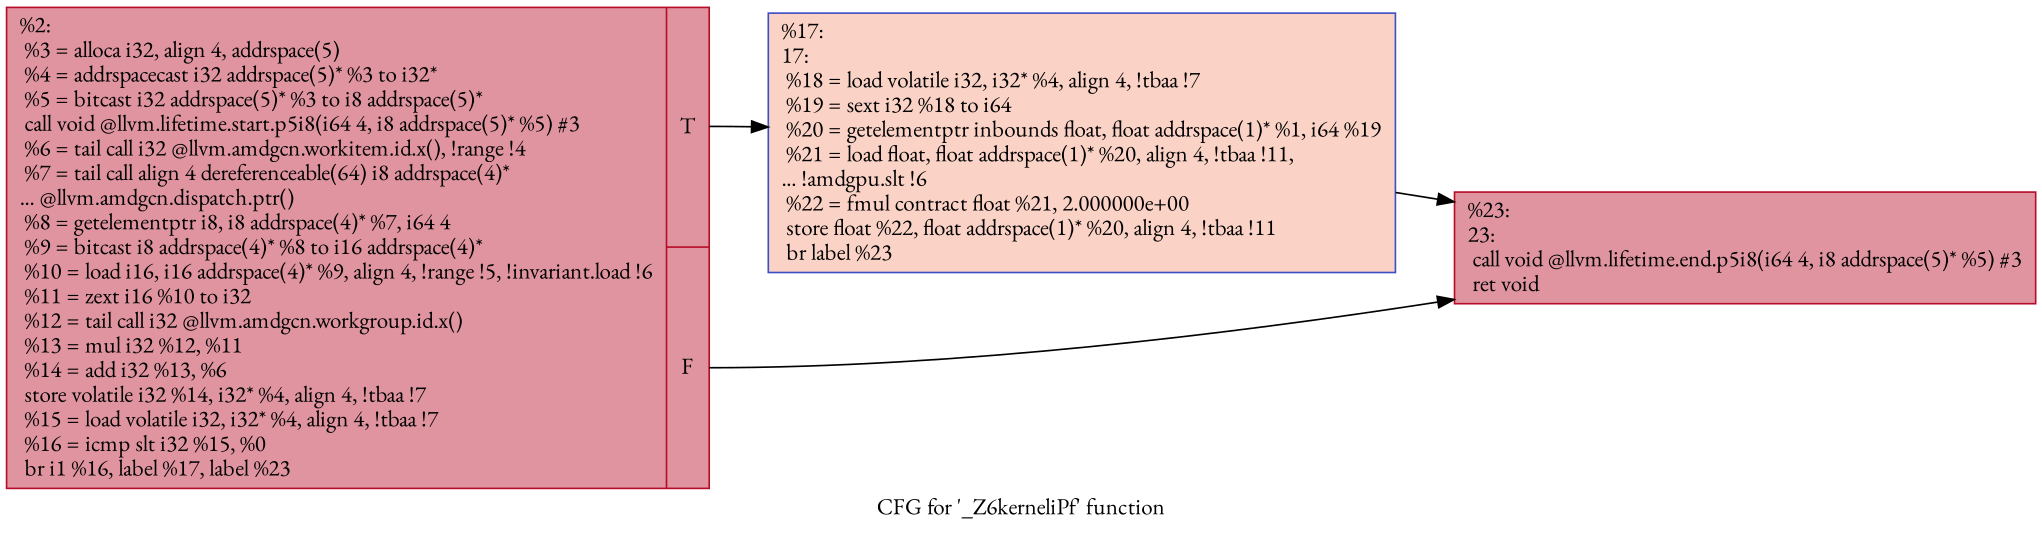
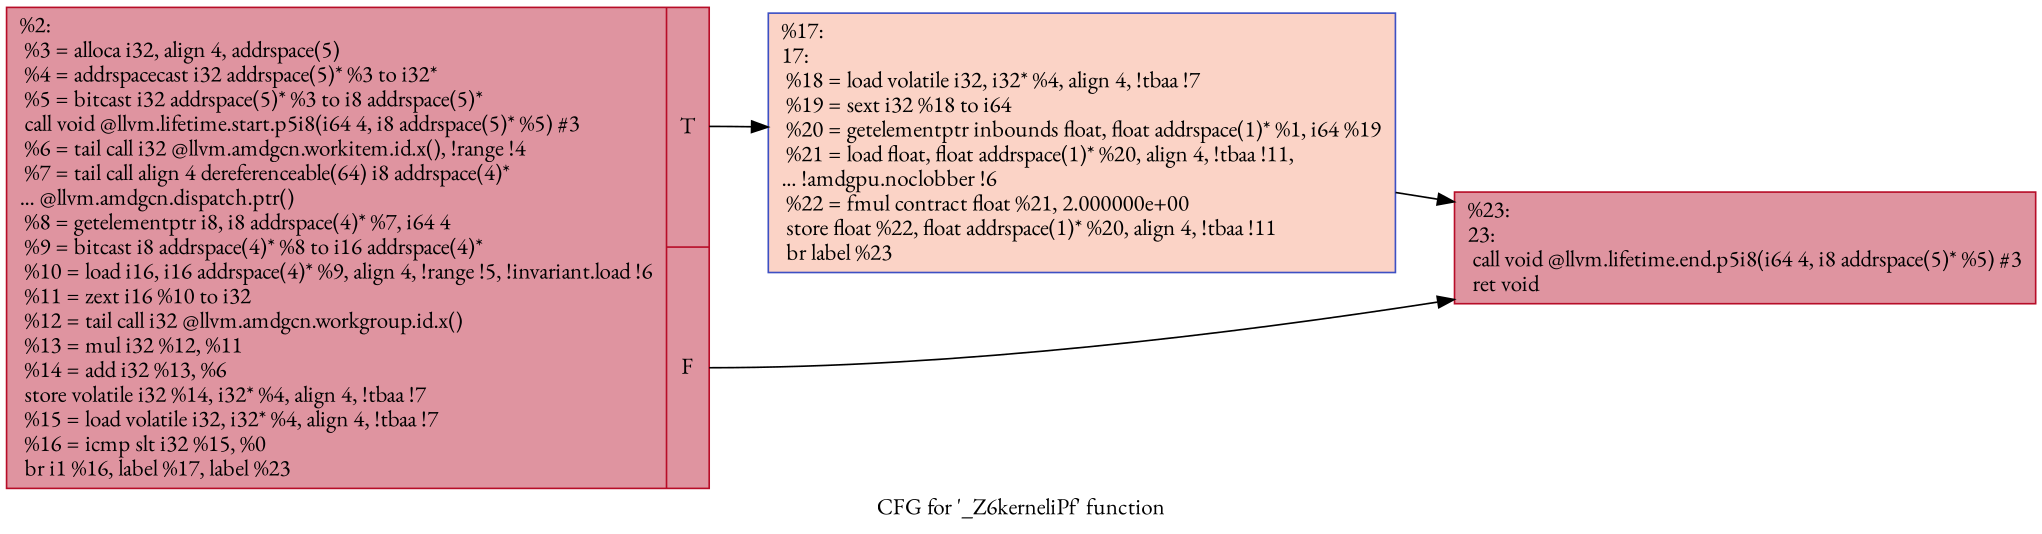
node "%17:": text "... !amdgpu.slt !6" -> "... !amdgpu.noclobber !6"
